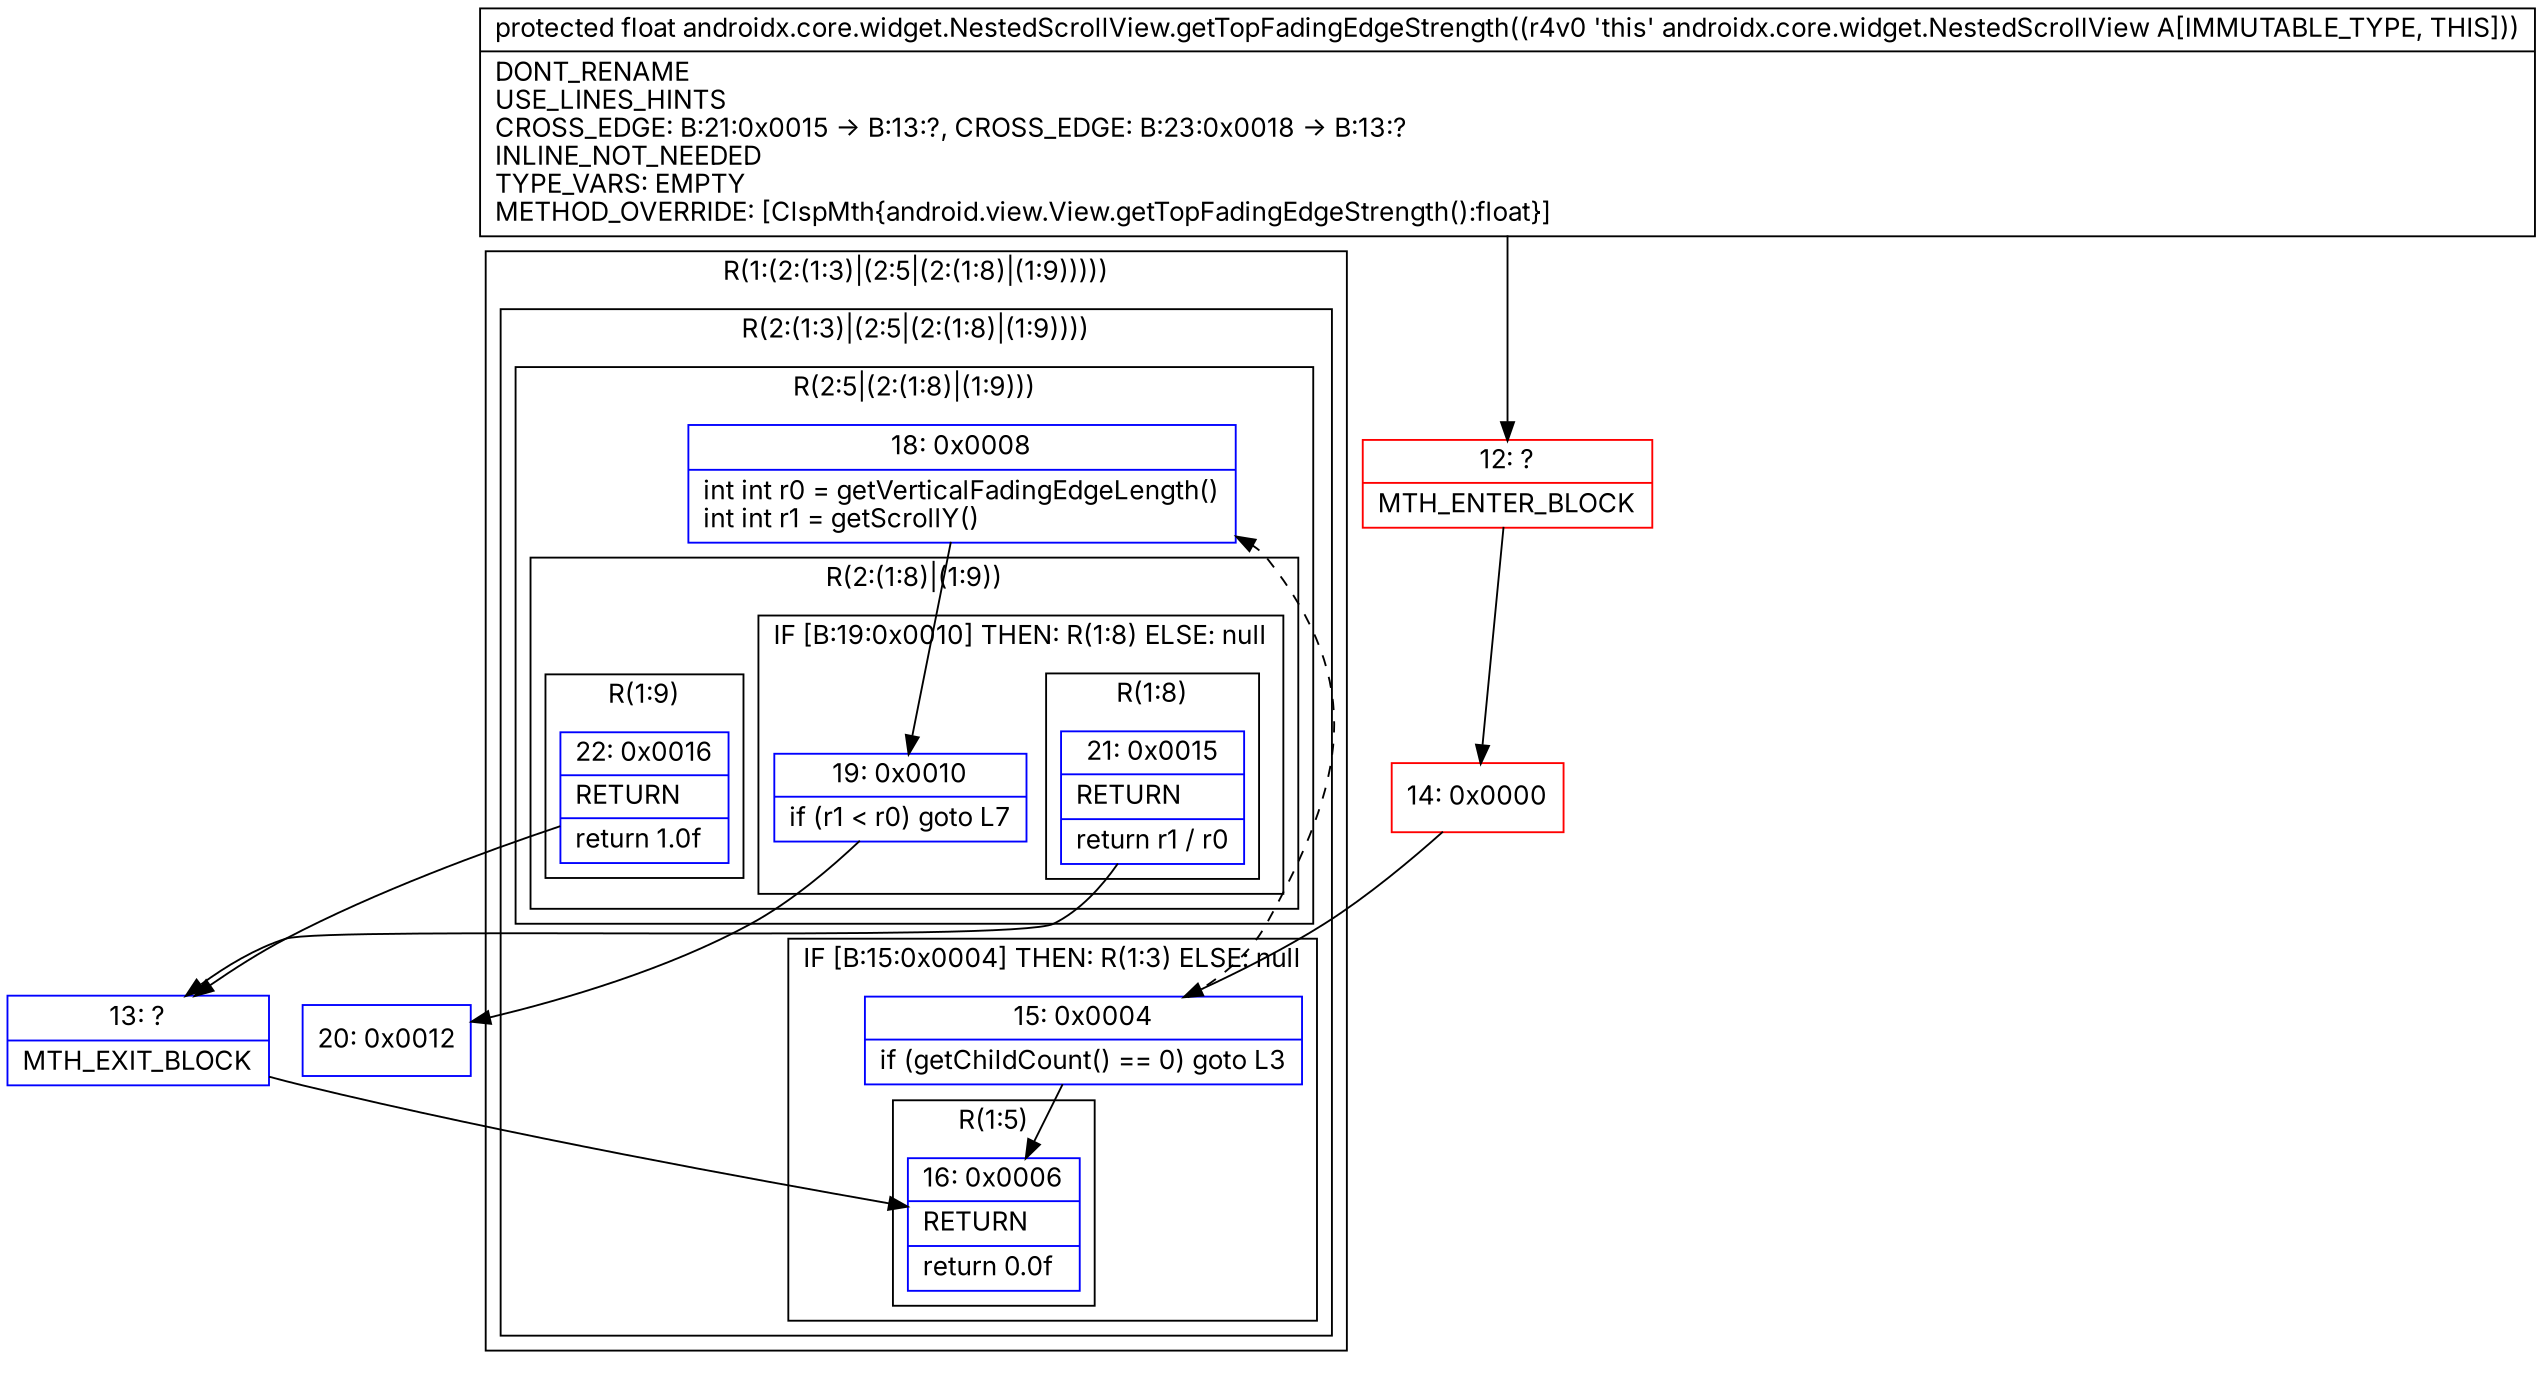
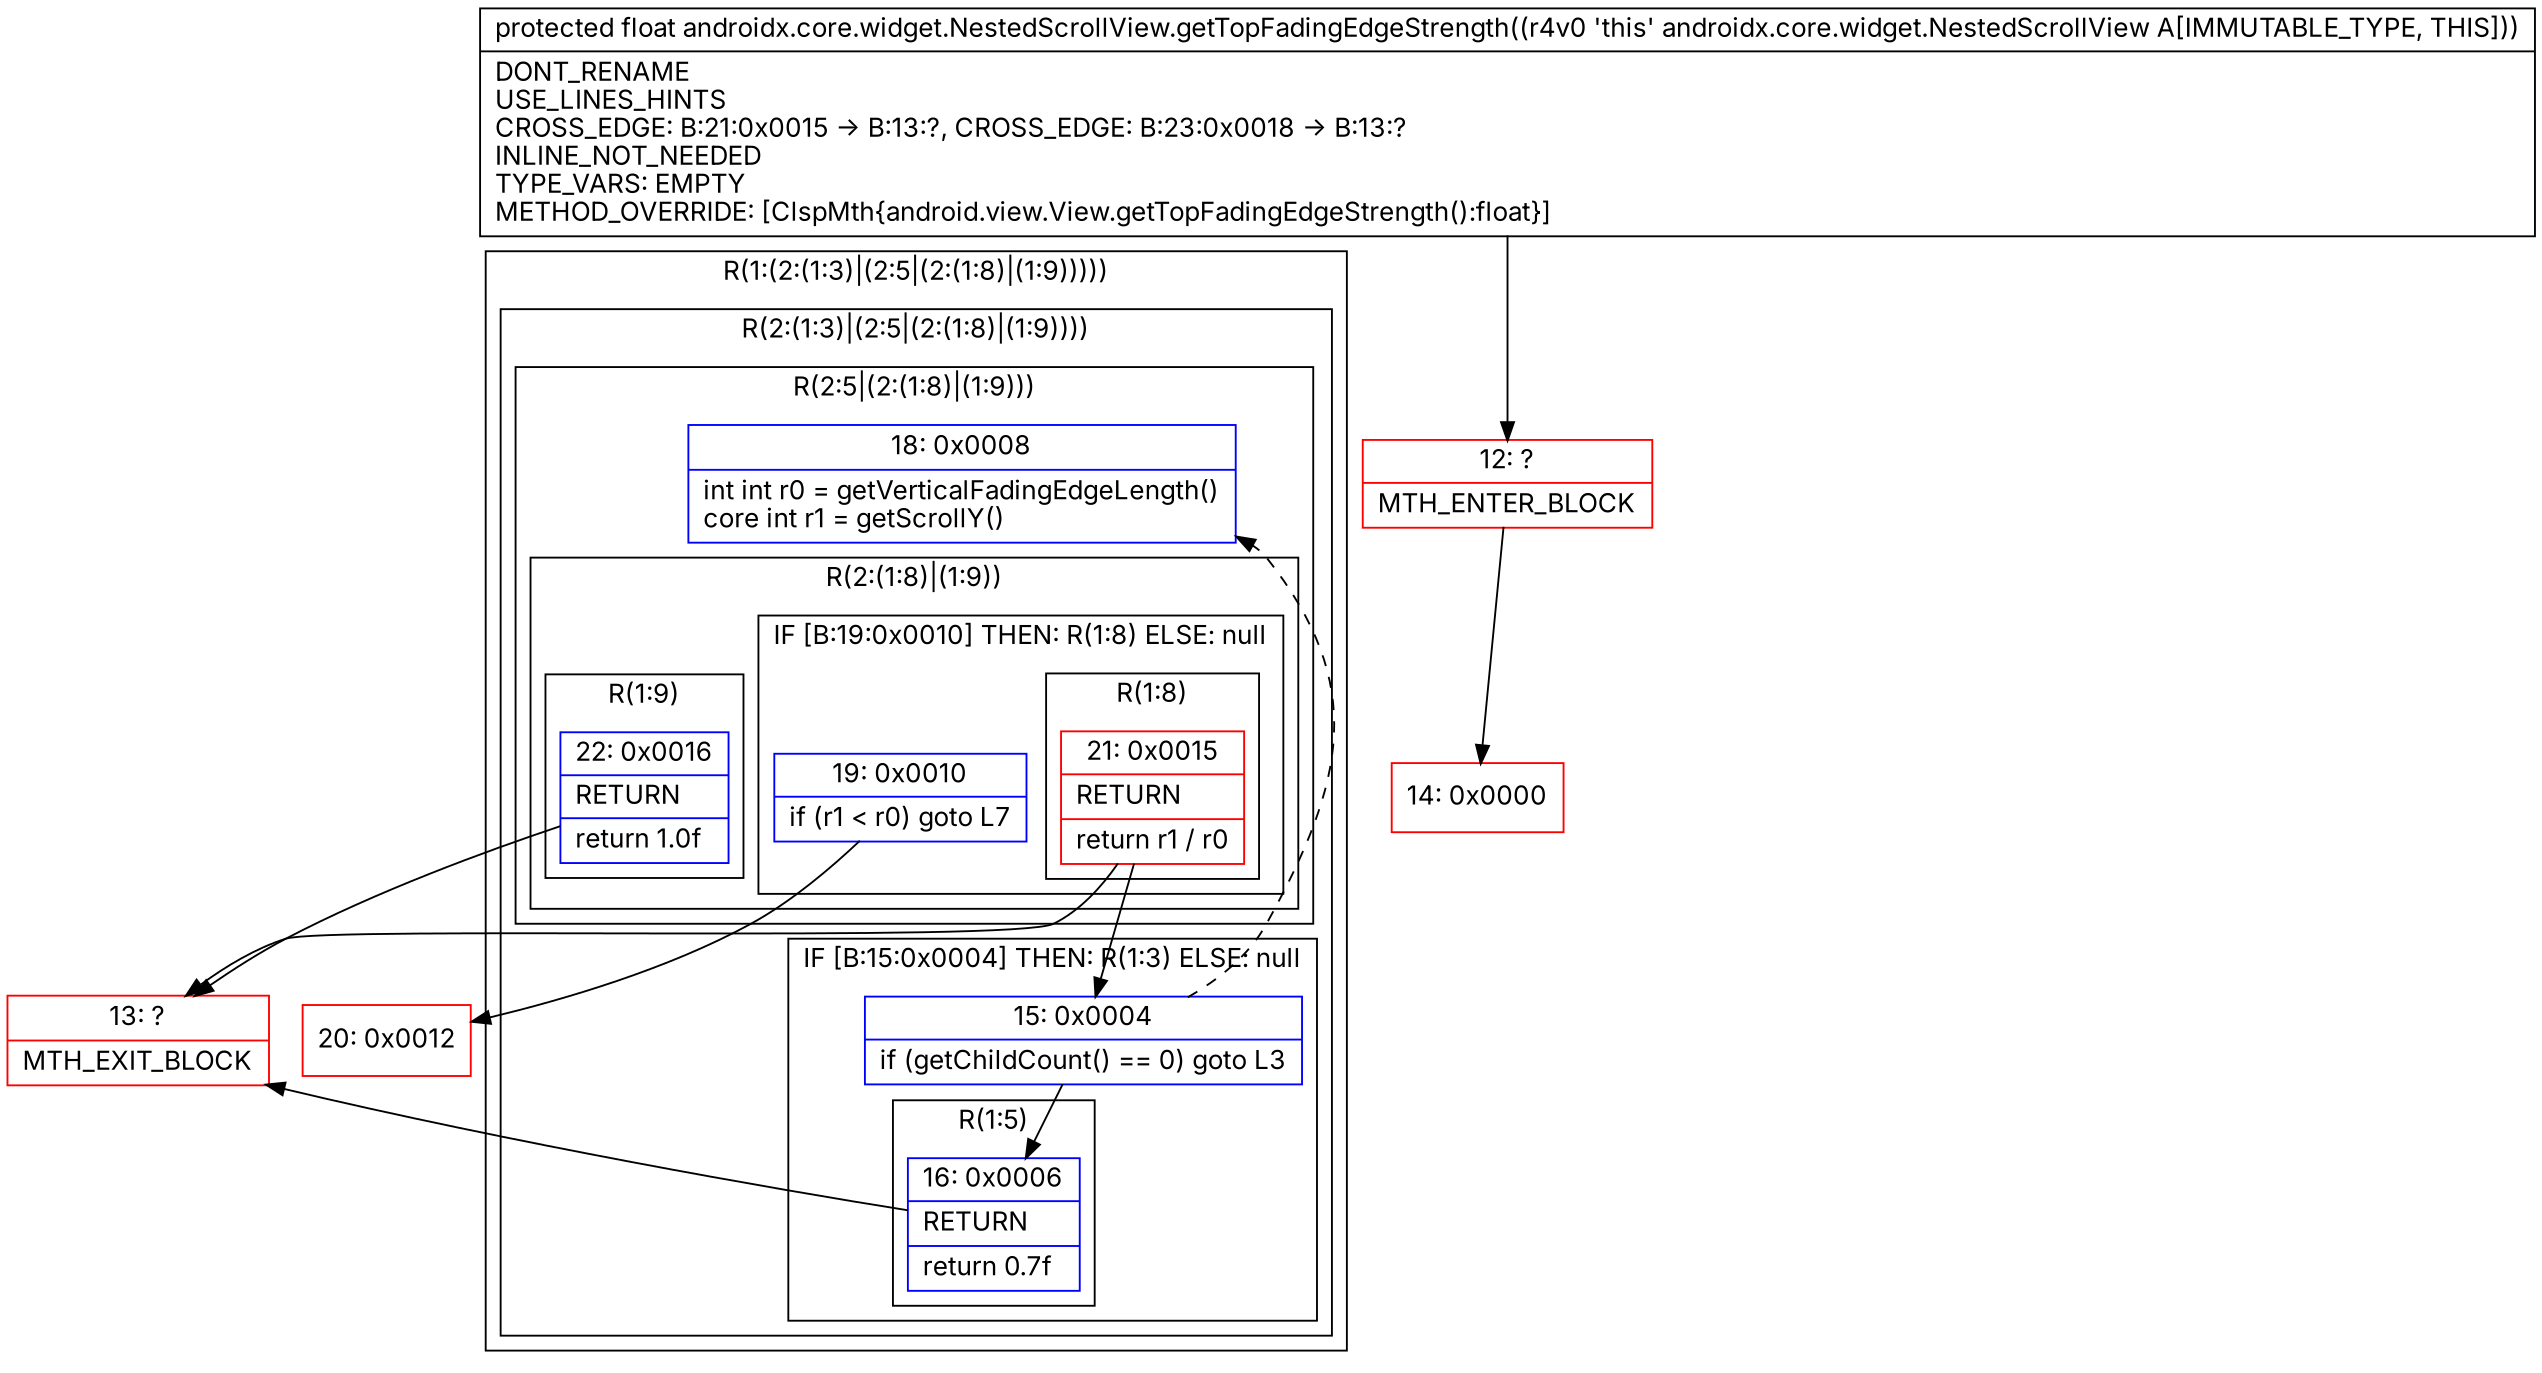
node "18: 0x0008": text "int int r1 = getScrollY()" -> "core int r1 = getScrollY()"
edge "18: 0x0008" -> "19: 0x0010": removed
node "21: 0x0015": color blue -> red
edge "14: 0x0000" -> "15: 0x0004": now "21: 0x0015" -> "15: 0x0004"
node "13: ?": color blue -> red
node "20: 0x0012": color blue -> red
edge "13: ?" -> "16: 0x0006": reversed
node "16: 0x0006": text "return 0.0f" -> "return 0.7f"
